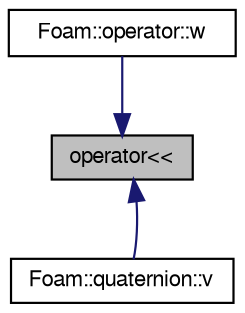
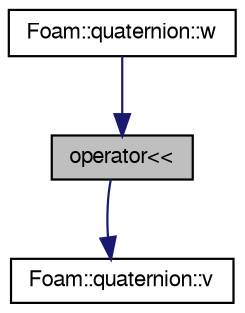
node "Foam::operator::w": label "Foam::operator::w" -> "Foam::quaternion::w"
edge "Foam::quaternion::v" -> "operator<<": reversed
